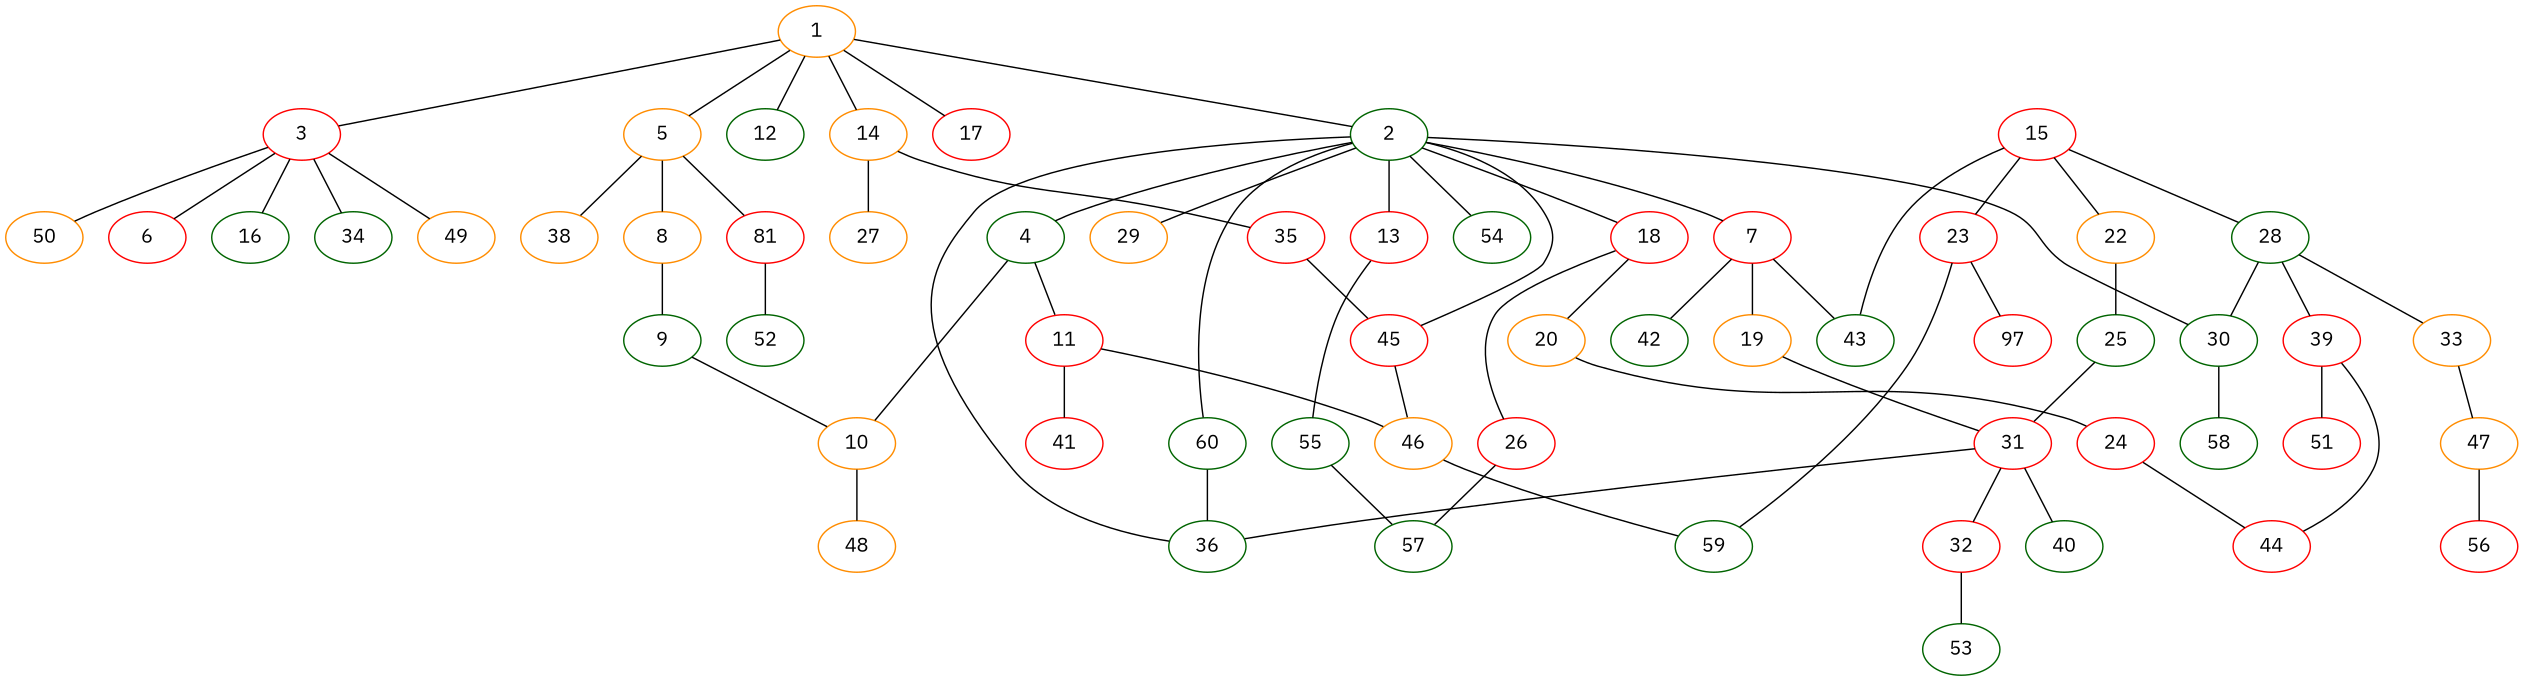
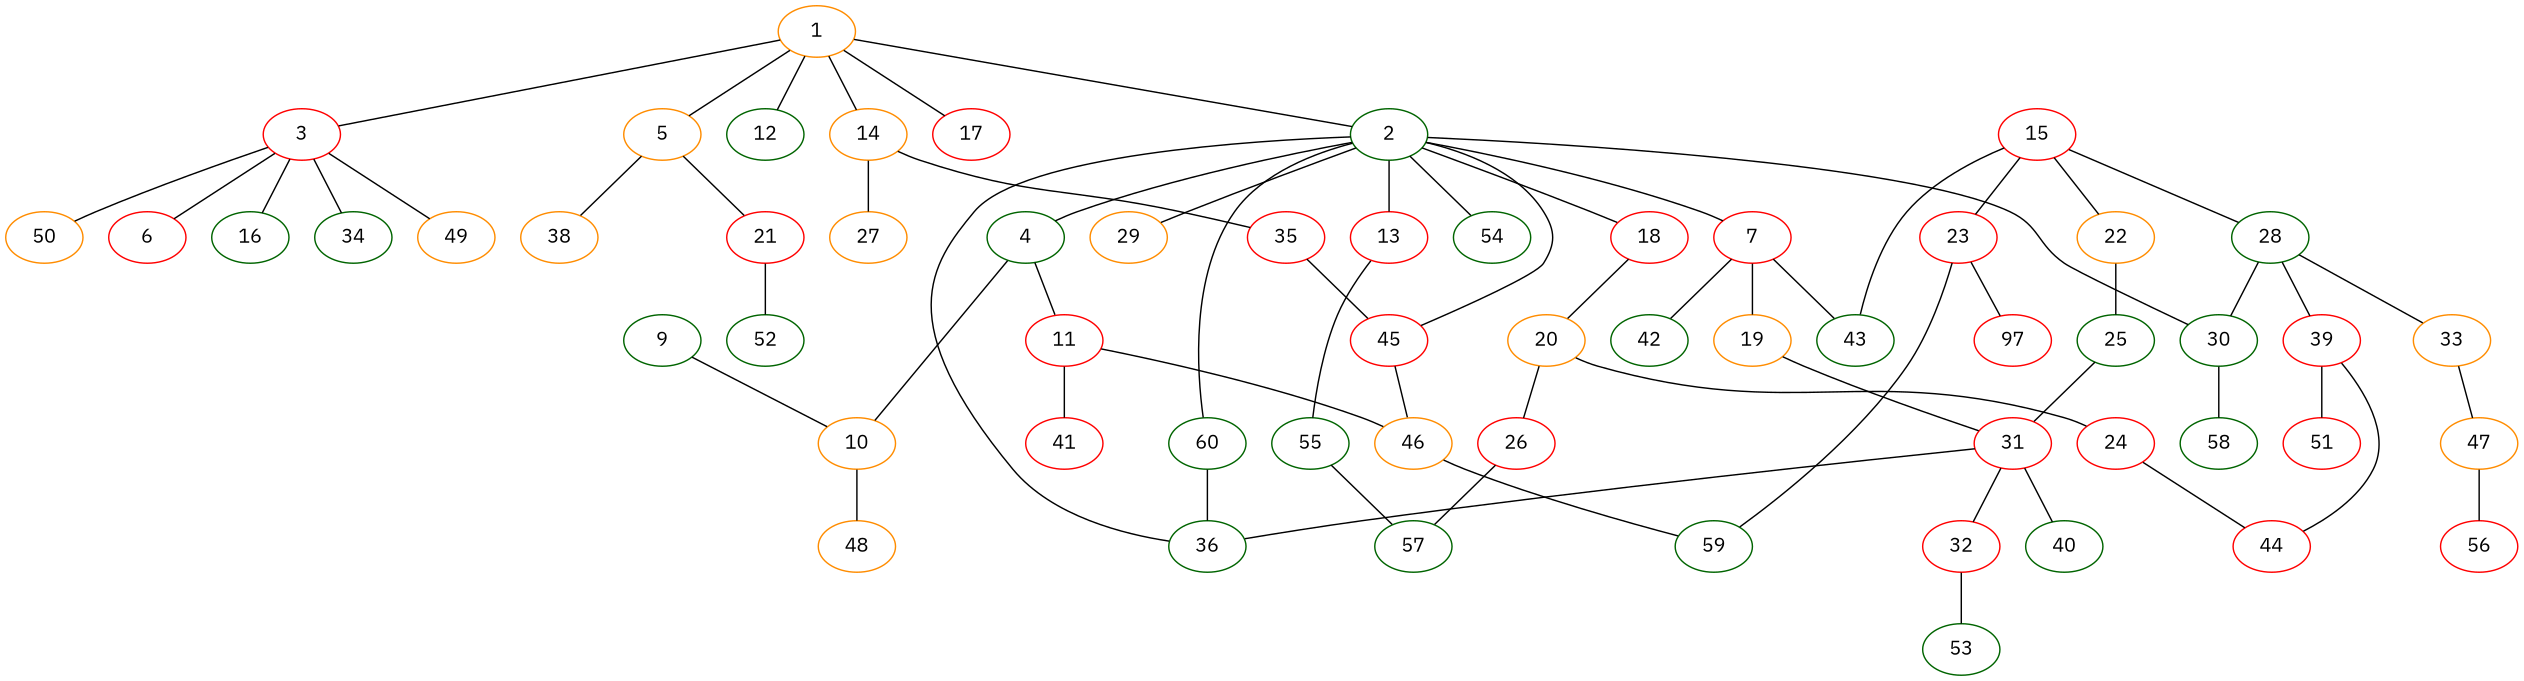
node "8": removed
node "81": label "81" -> "21"
edge "18" -- "26": now "20" -- "26"
